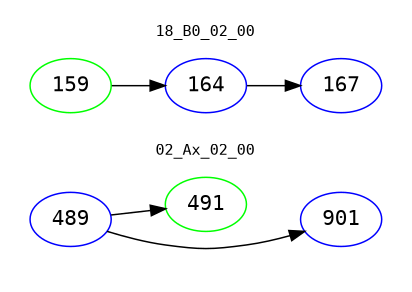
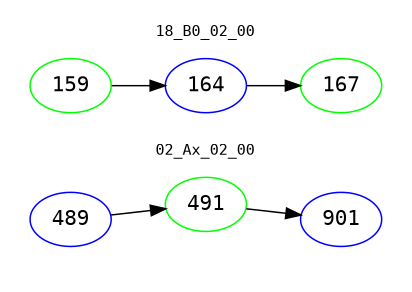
node "167": color blue -> green
edge "489" -> "901": now "491" -> "901"
